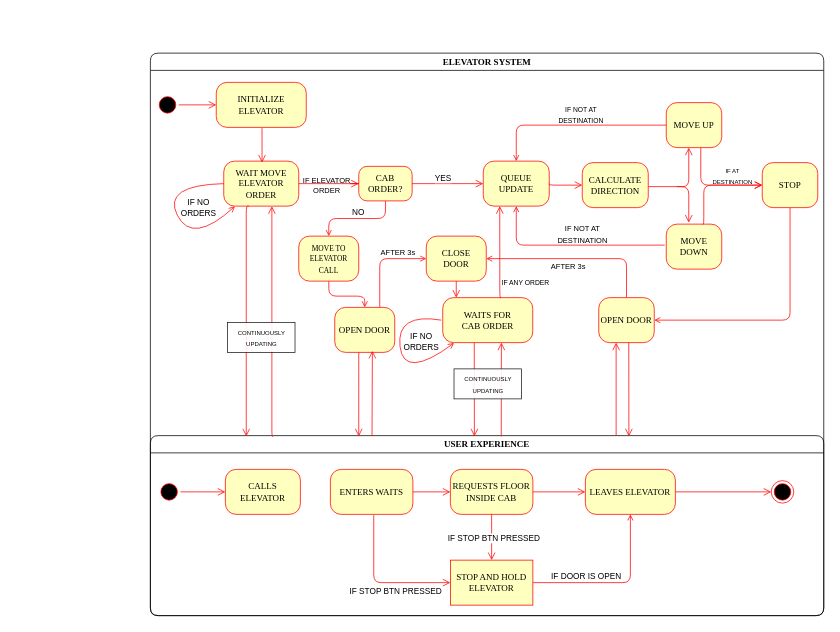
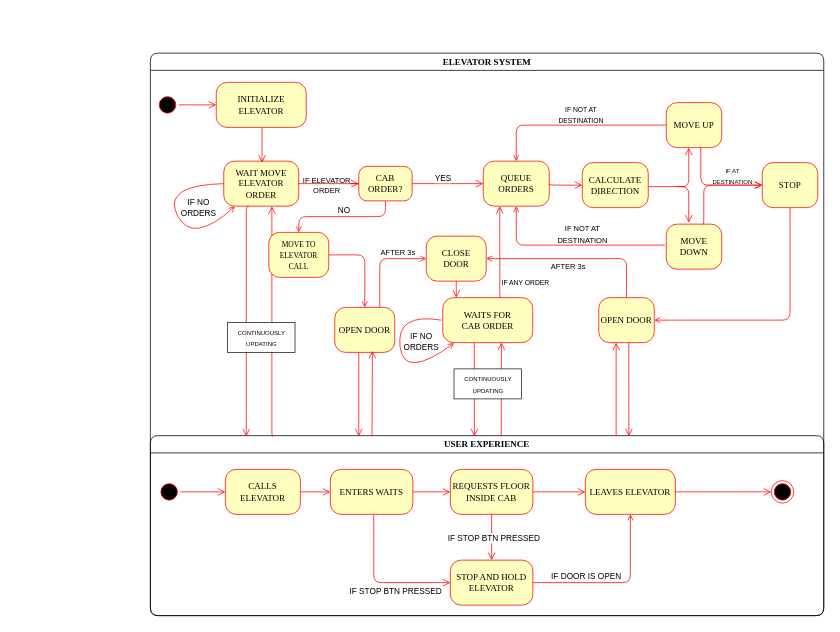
node "QUEUE UPDATE": label "QUEUE UPDATE" -> "QUEUE ORDERS"
node "MOVE TO ELEVATOR CALL": moved (329, 258) -> (299, 255)
edge "CALLS ELEVATOR" -> "ENTERS WAITS": added
node "STOP AND HOLD ELEVATOR": shape rectangle -> rounded rectangle
